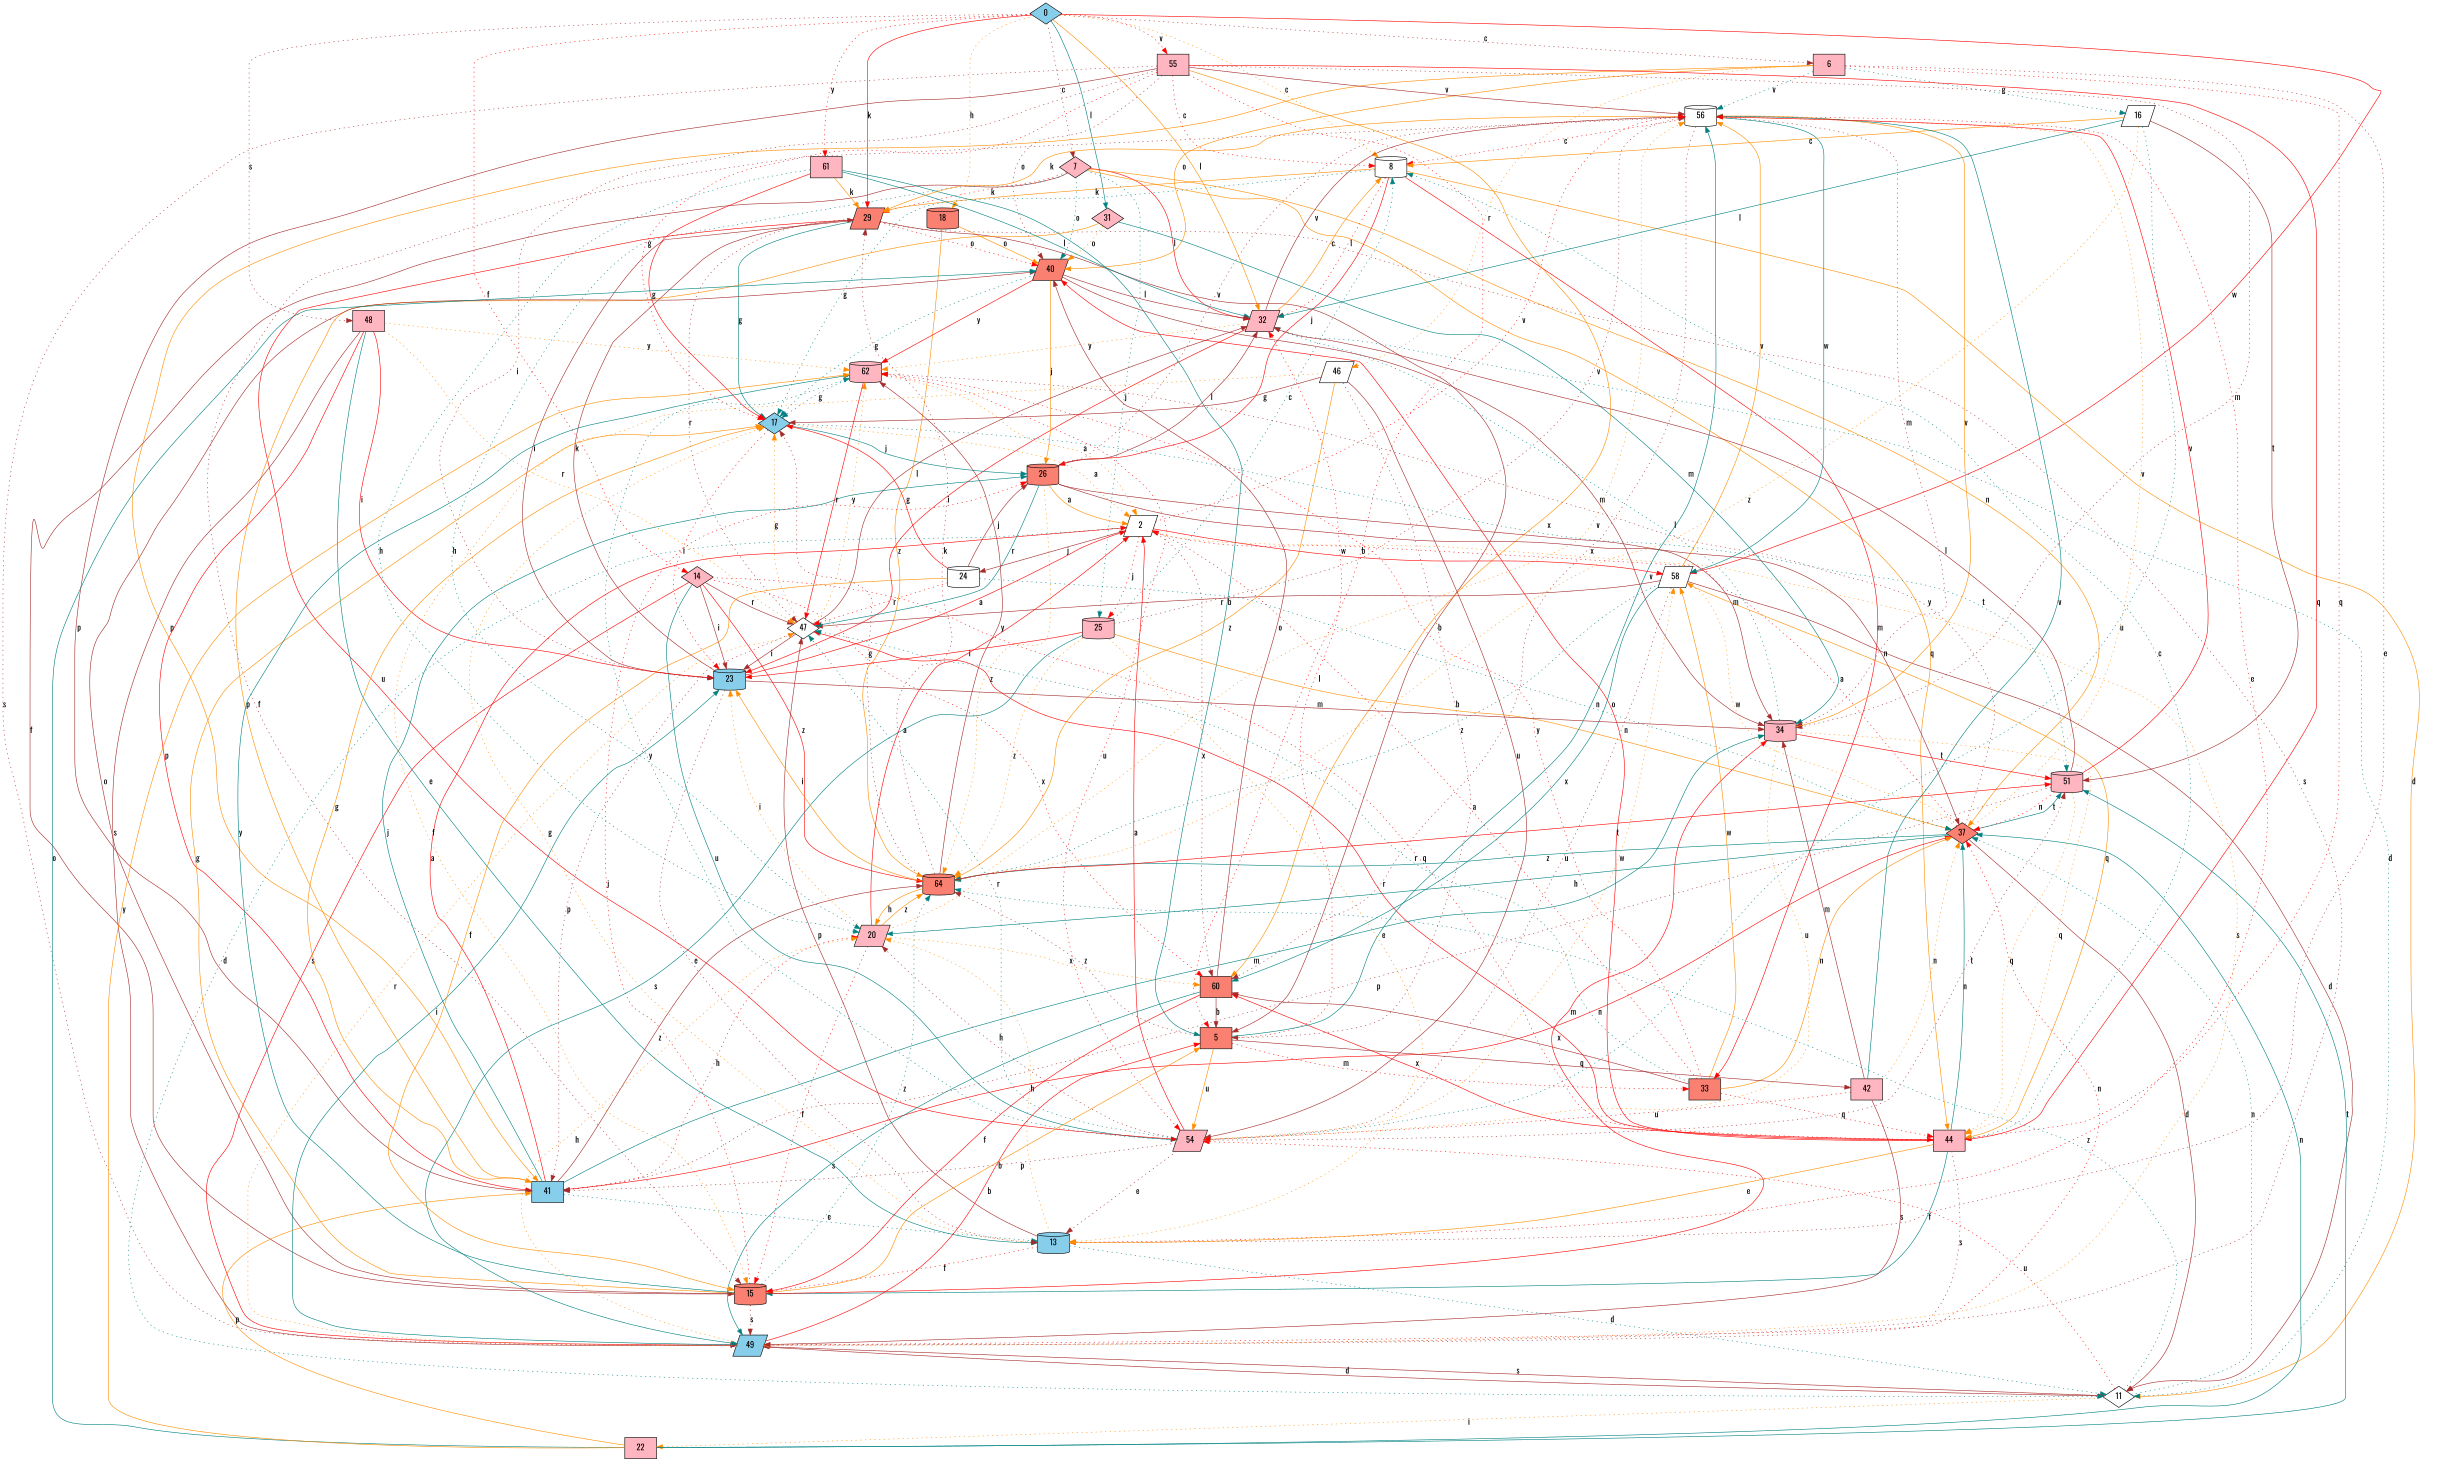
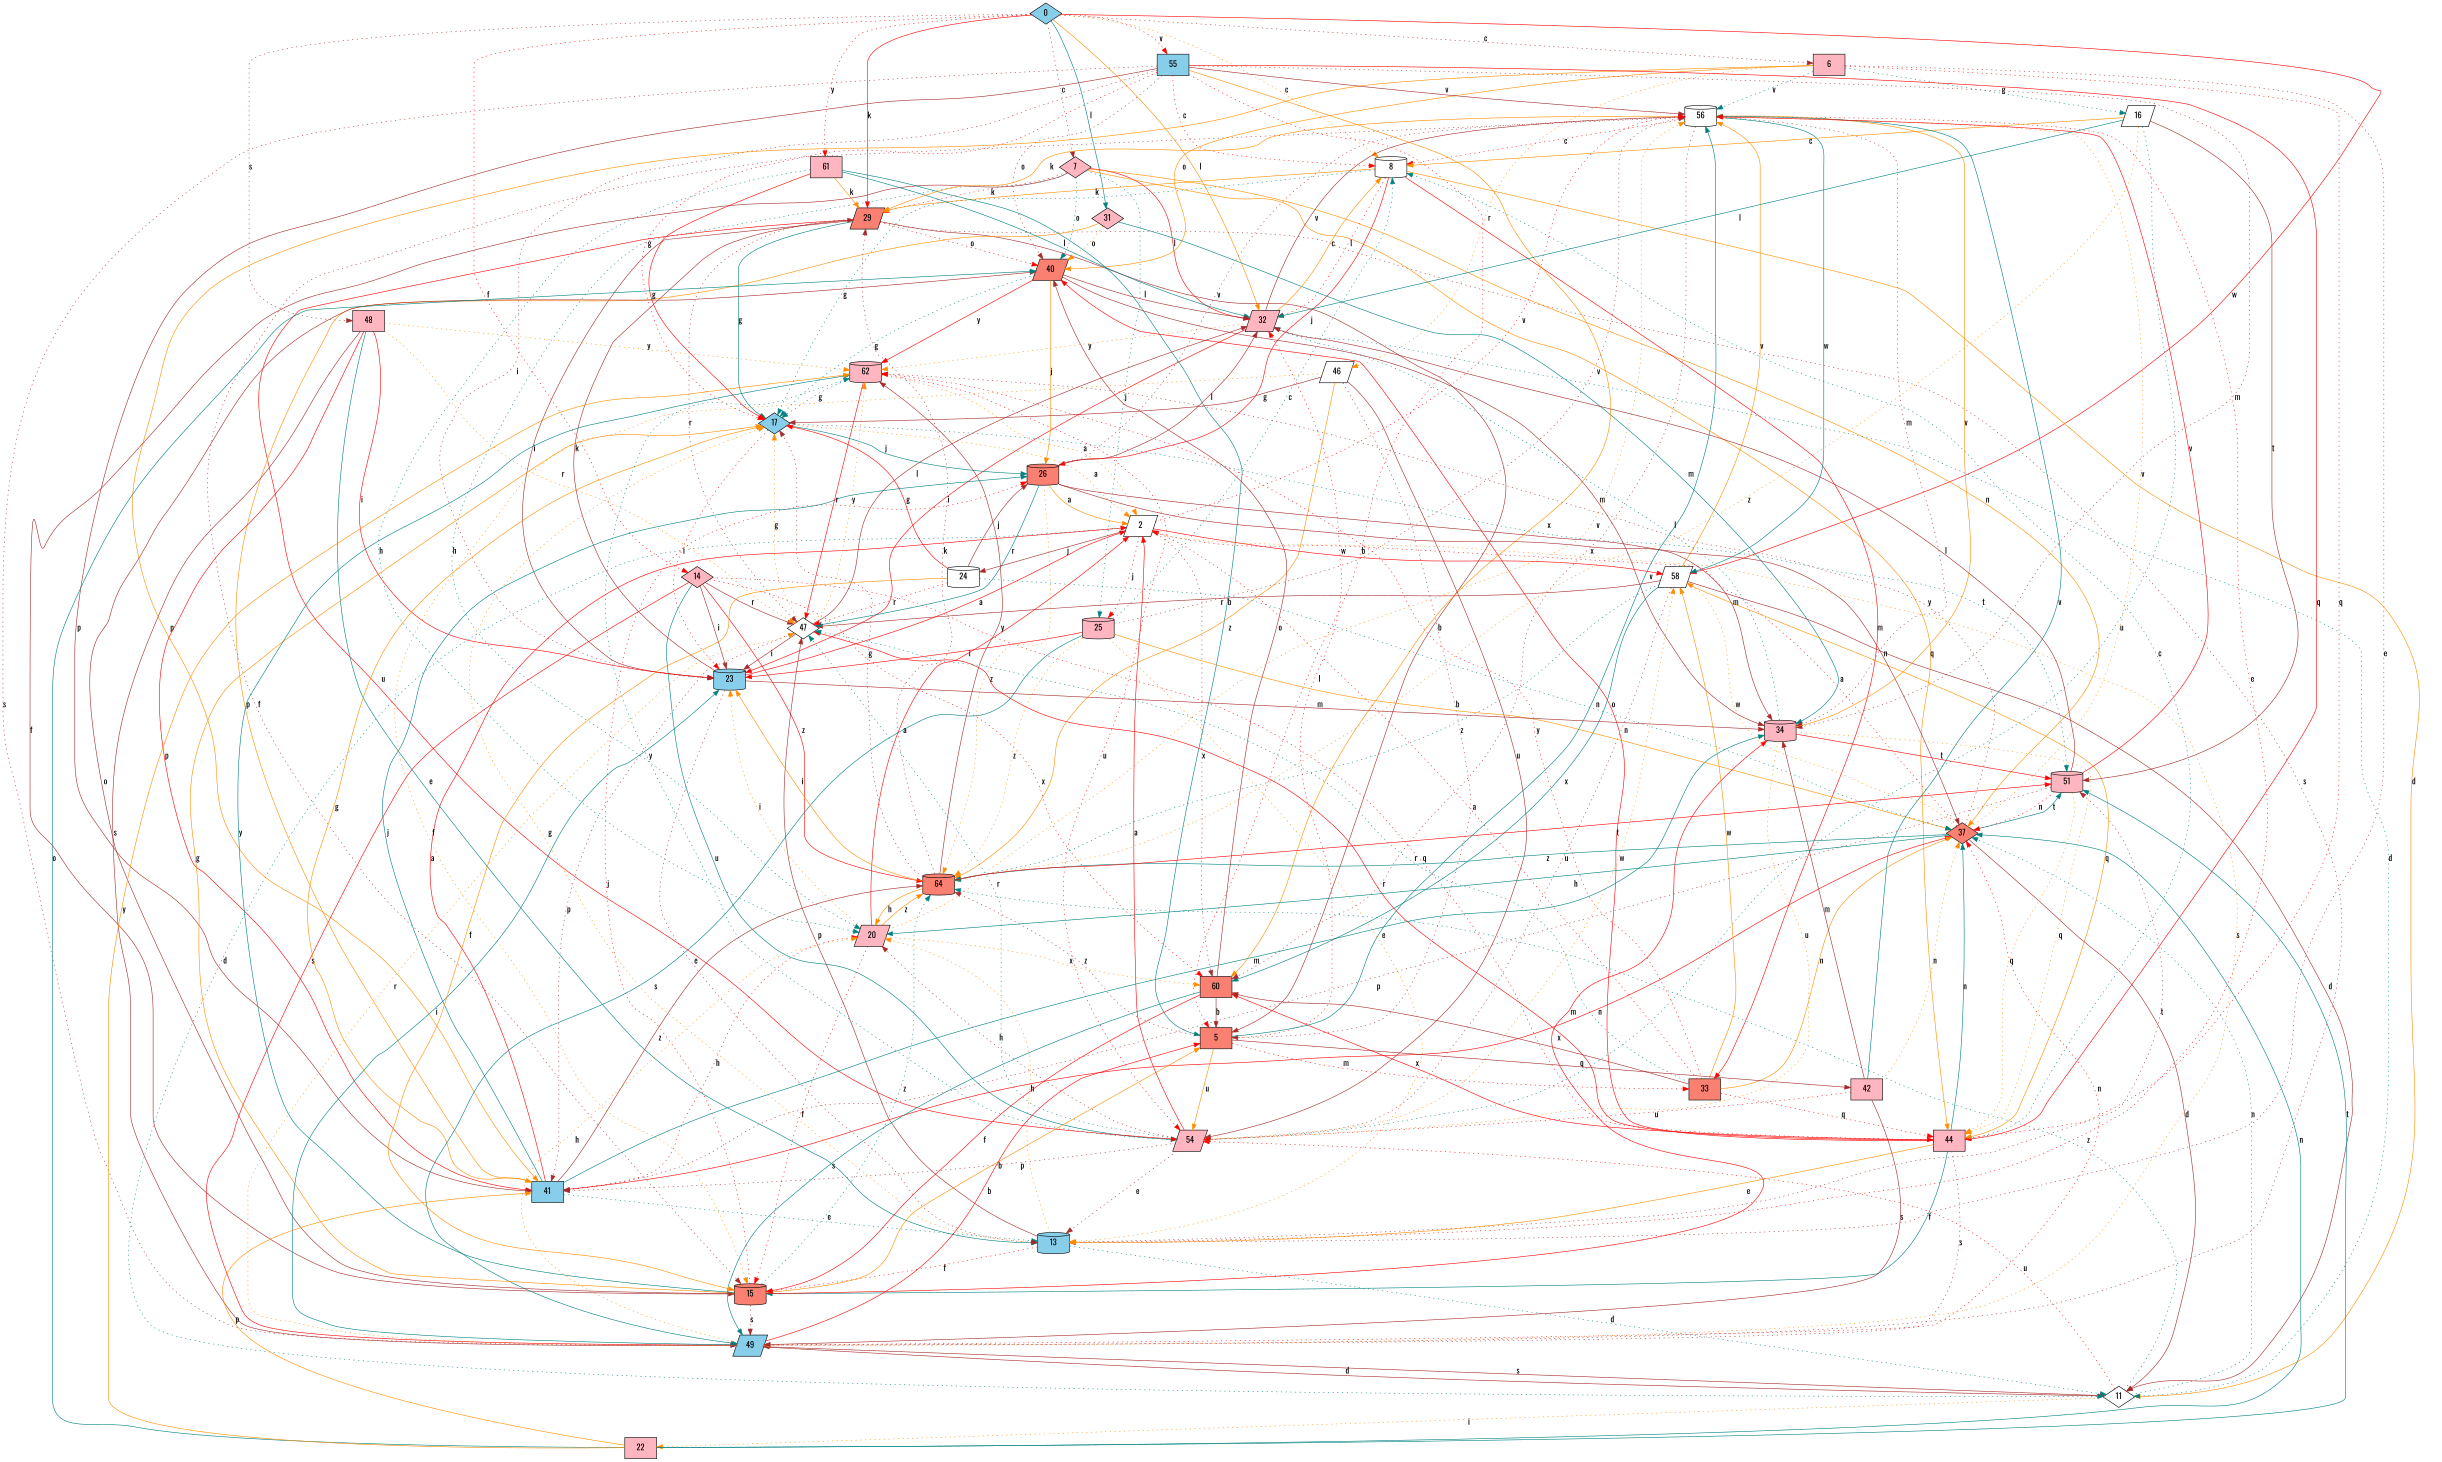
node "55": fillcolor lightpink -> skyblue
node "18": removed
edge "54" -> "51": now "13" -> "51"
